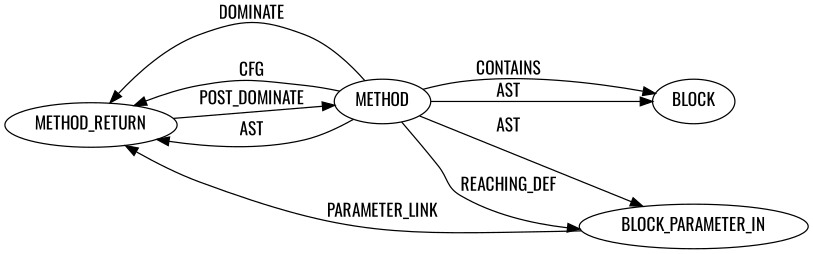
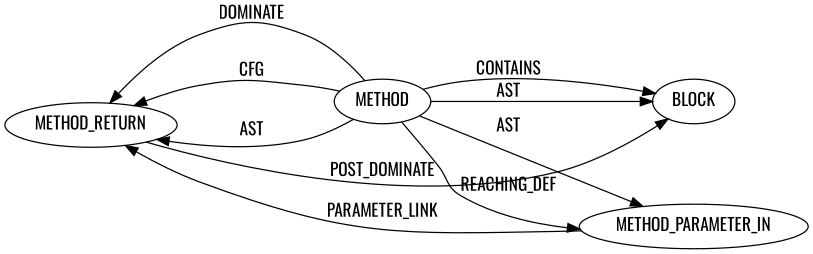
edge "METHOD_RETURN" -> "METHOD": now "METHOD_RETURN" -> "BLOCK"
node "BLOCK_PARAMETER_IN": label "BLOCK_PARAMETER_IN" -> "METHOD_PARAMETER_IN"
